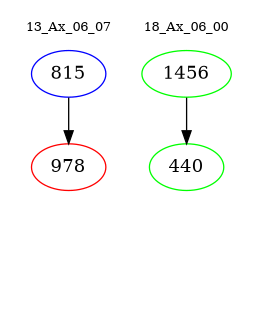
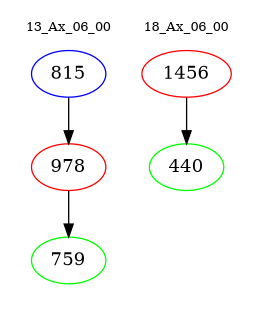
cluster "13_Ax_06_07": label "13_Ax_06_07" -> "13_Ax_06_00"
node "1456": color green -> red
node "759": added
